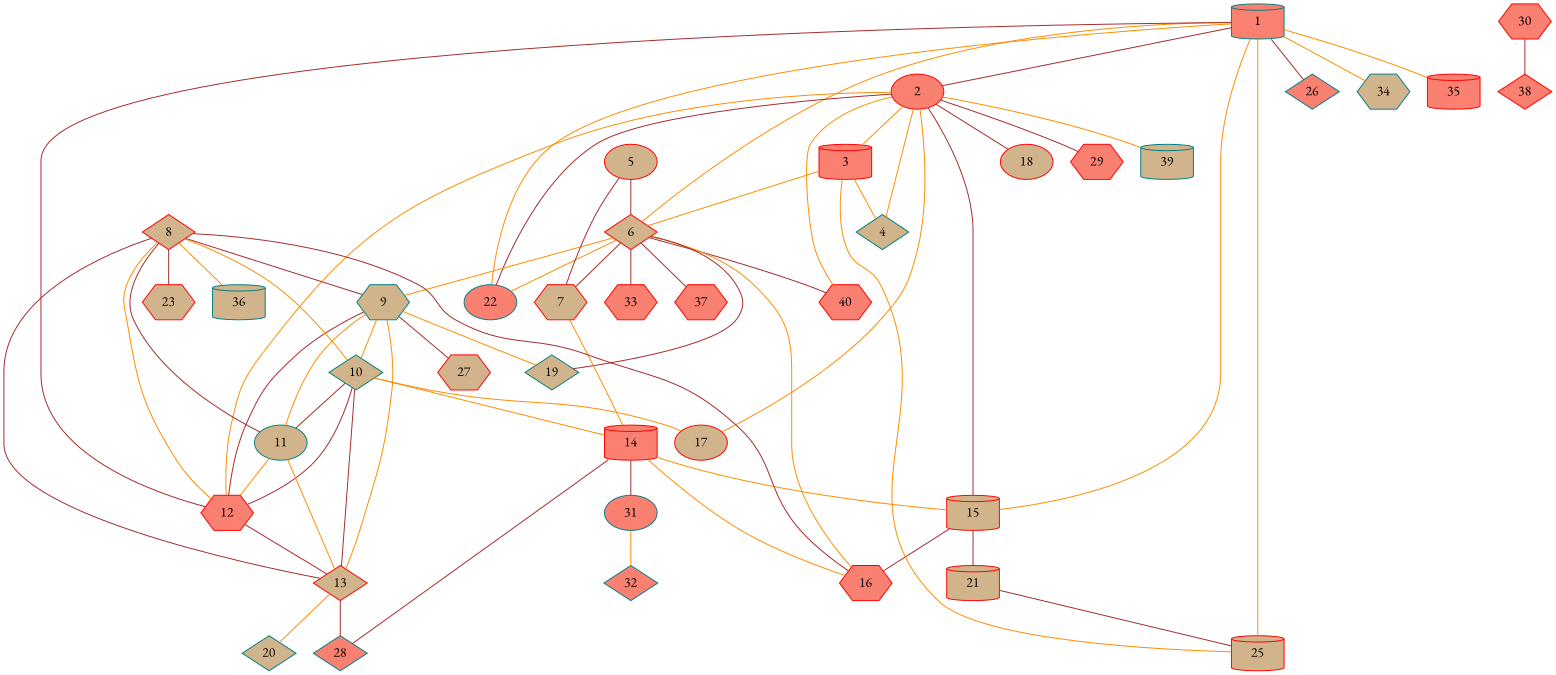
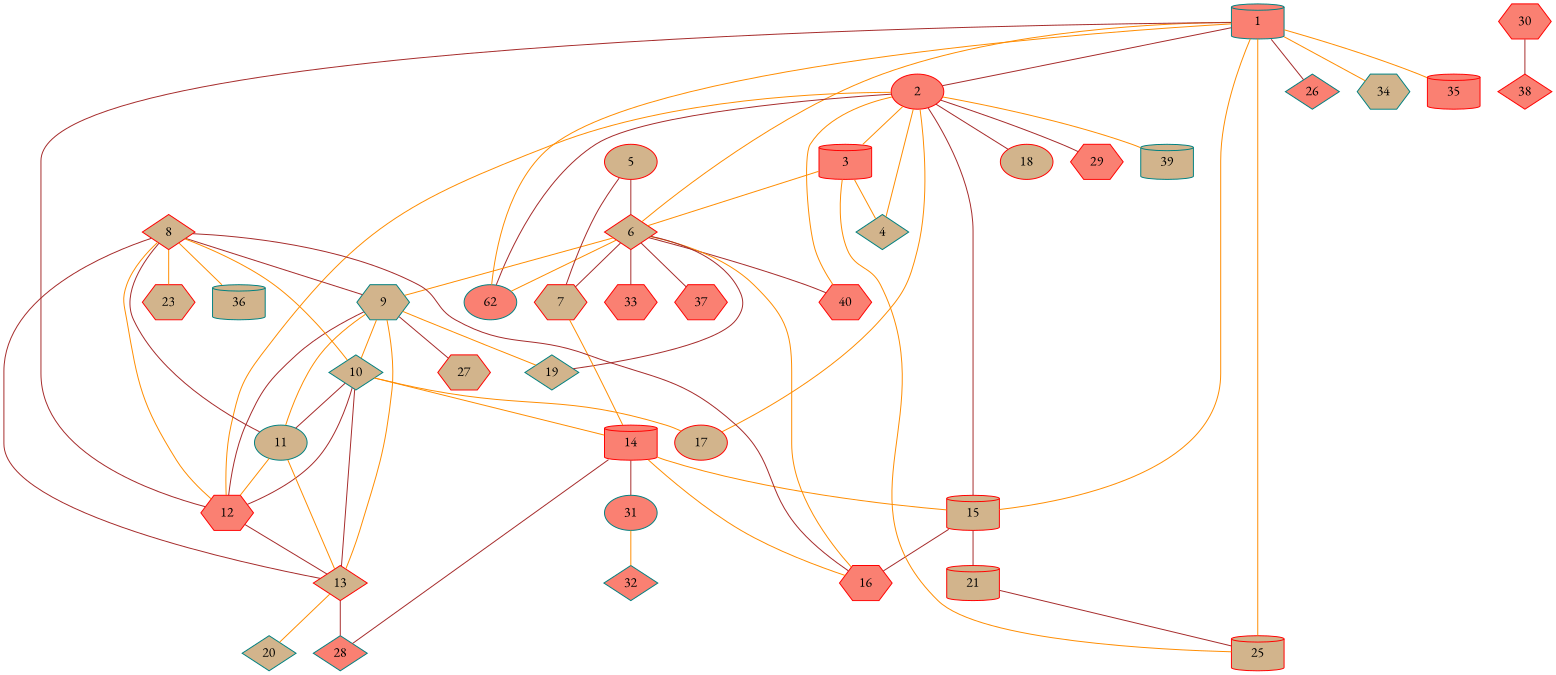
edge "8" -- "23": color brown -> darkorange
node "22": label "22" -> "62"
